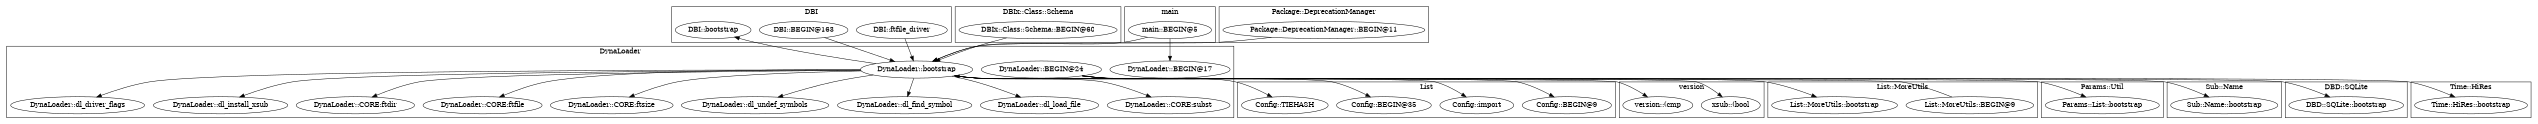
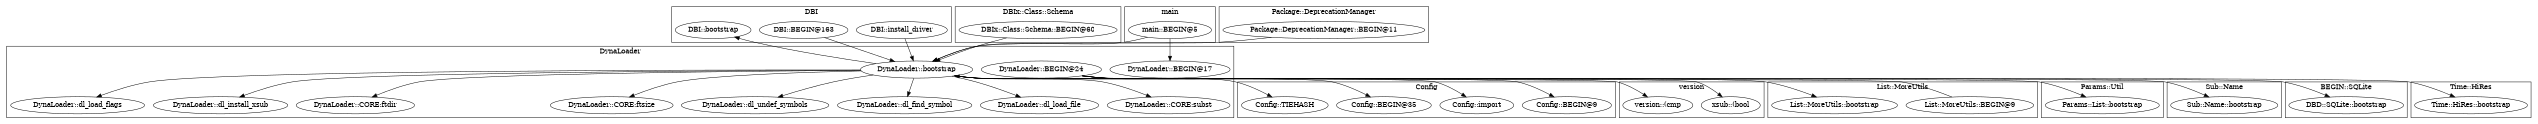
node "DBI::ftfile_driver": label "DBI::ftfile_driver" -> "DBI::install_driver"
cluster "List": label "List" -> "Config"
cluster "DBD::SQLite": label "DBD::SQLite" -> "BEGIN::SQLite"
node "DynaLoader::dl_driver_flags": label "DynaLoader::dl_driver_flags" -> "DynaLoader::dl_load_flags"
node "DynaLoader::CORE:ftfile": removed
